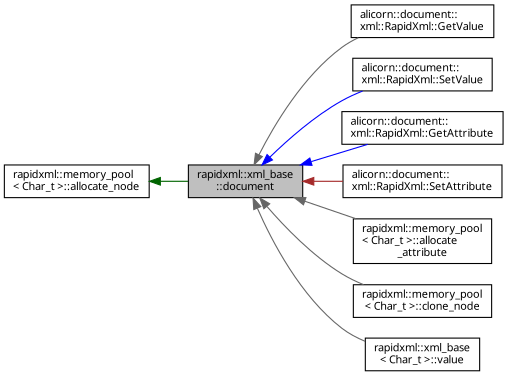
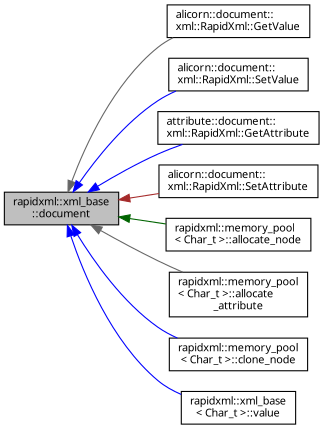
node "alicorn::document:: xml::RapidXml::GetAttribute": label "alicorn::document:: xml::RapidXml::GetAttribute" -> "attribute::document:: xml::RapidXml::GetAttribute"
edge "rapidxml::xml_base ::document" -> "rapidxml::memory_pool < Char_t >::allocate_node": reversed
edge "rapidxml::memory_pool < Char_t >::clone_node" -> "rapidxml::xml_base ::document": color gray40 -> blue
edge "rapidxml::xml_base < Char_t >::value" -> "rapidxml::xml_base ::document": color gray40 -> blue
